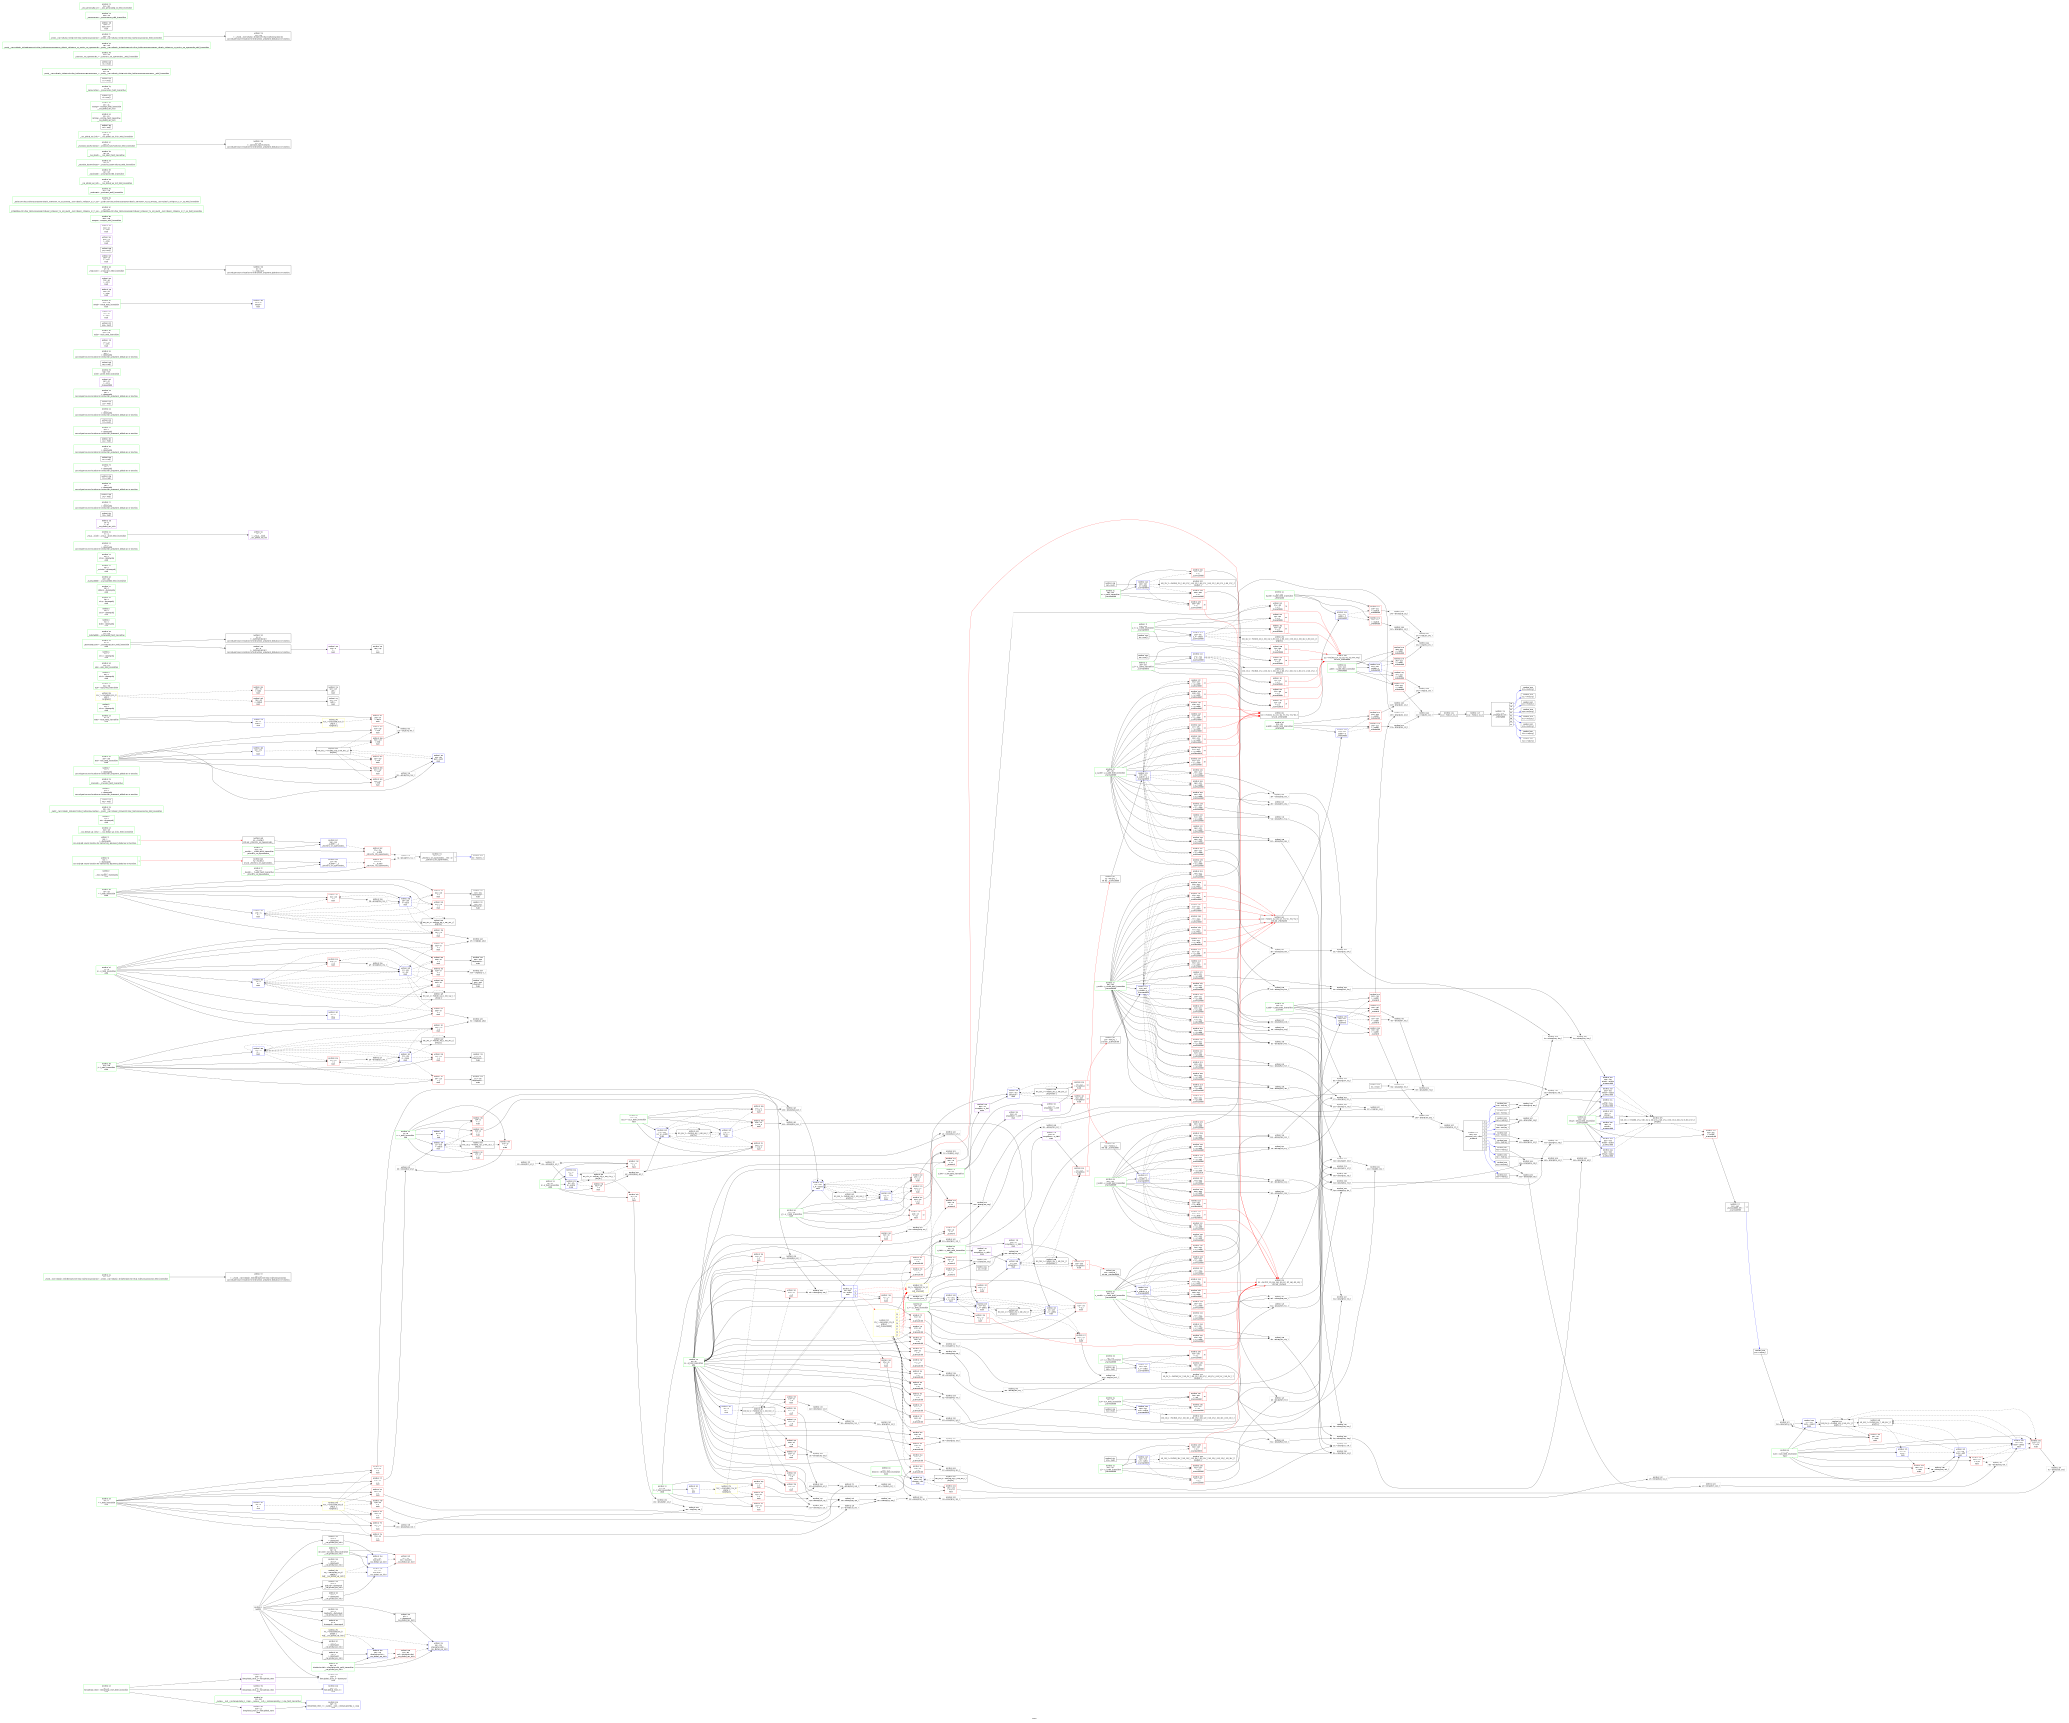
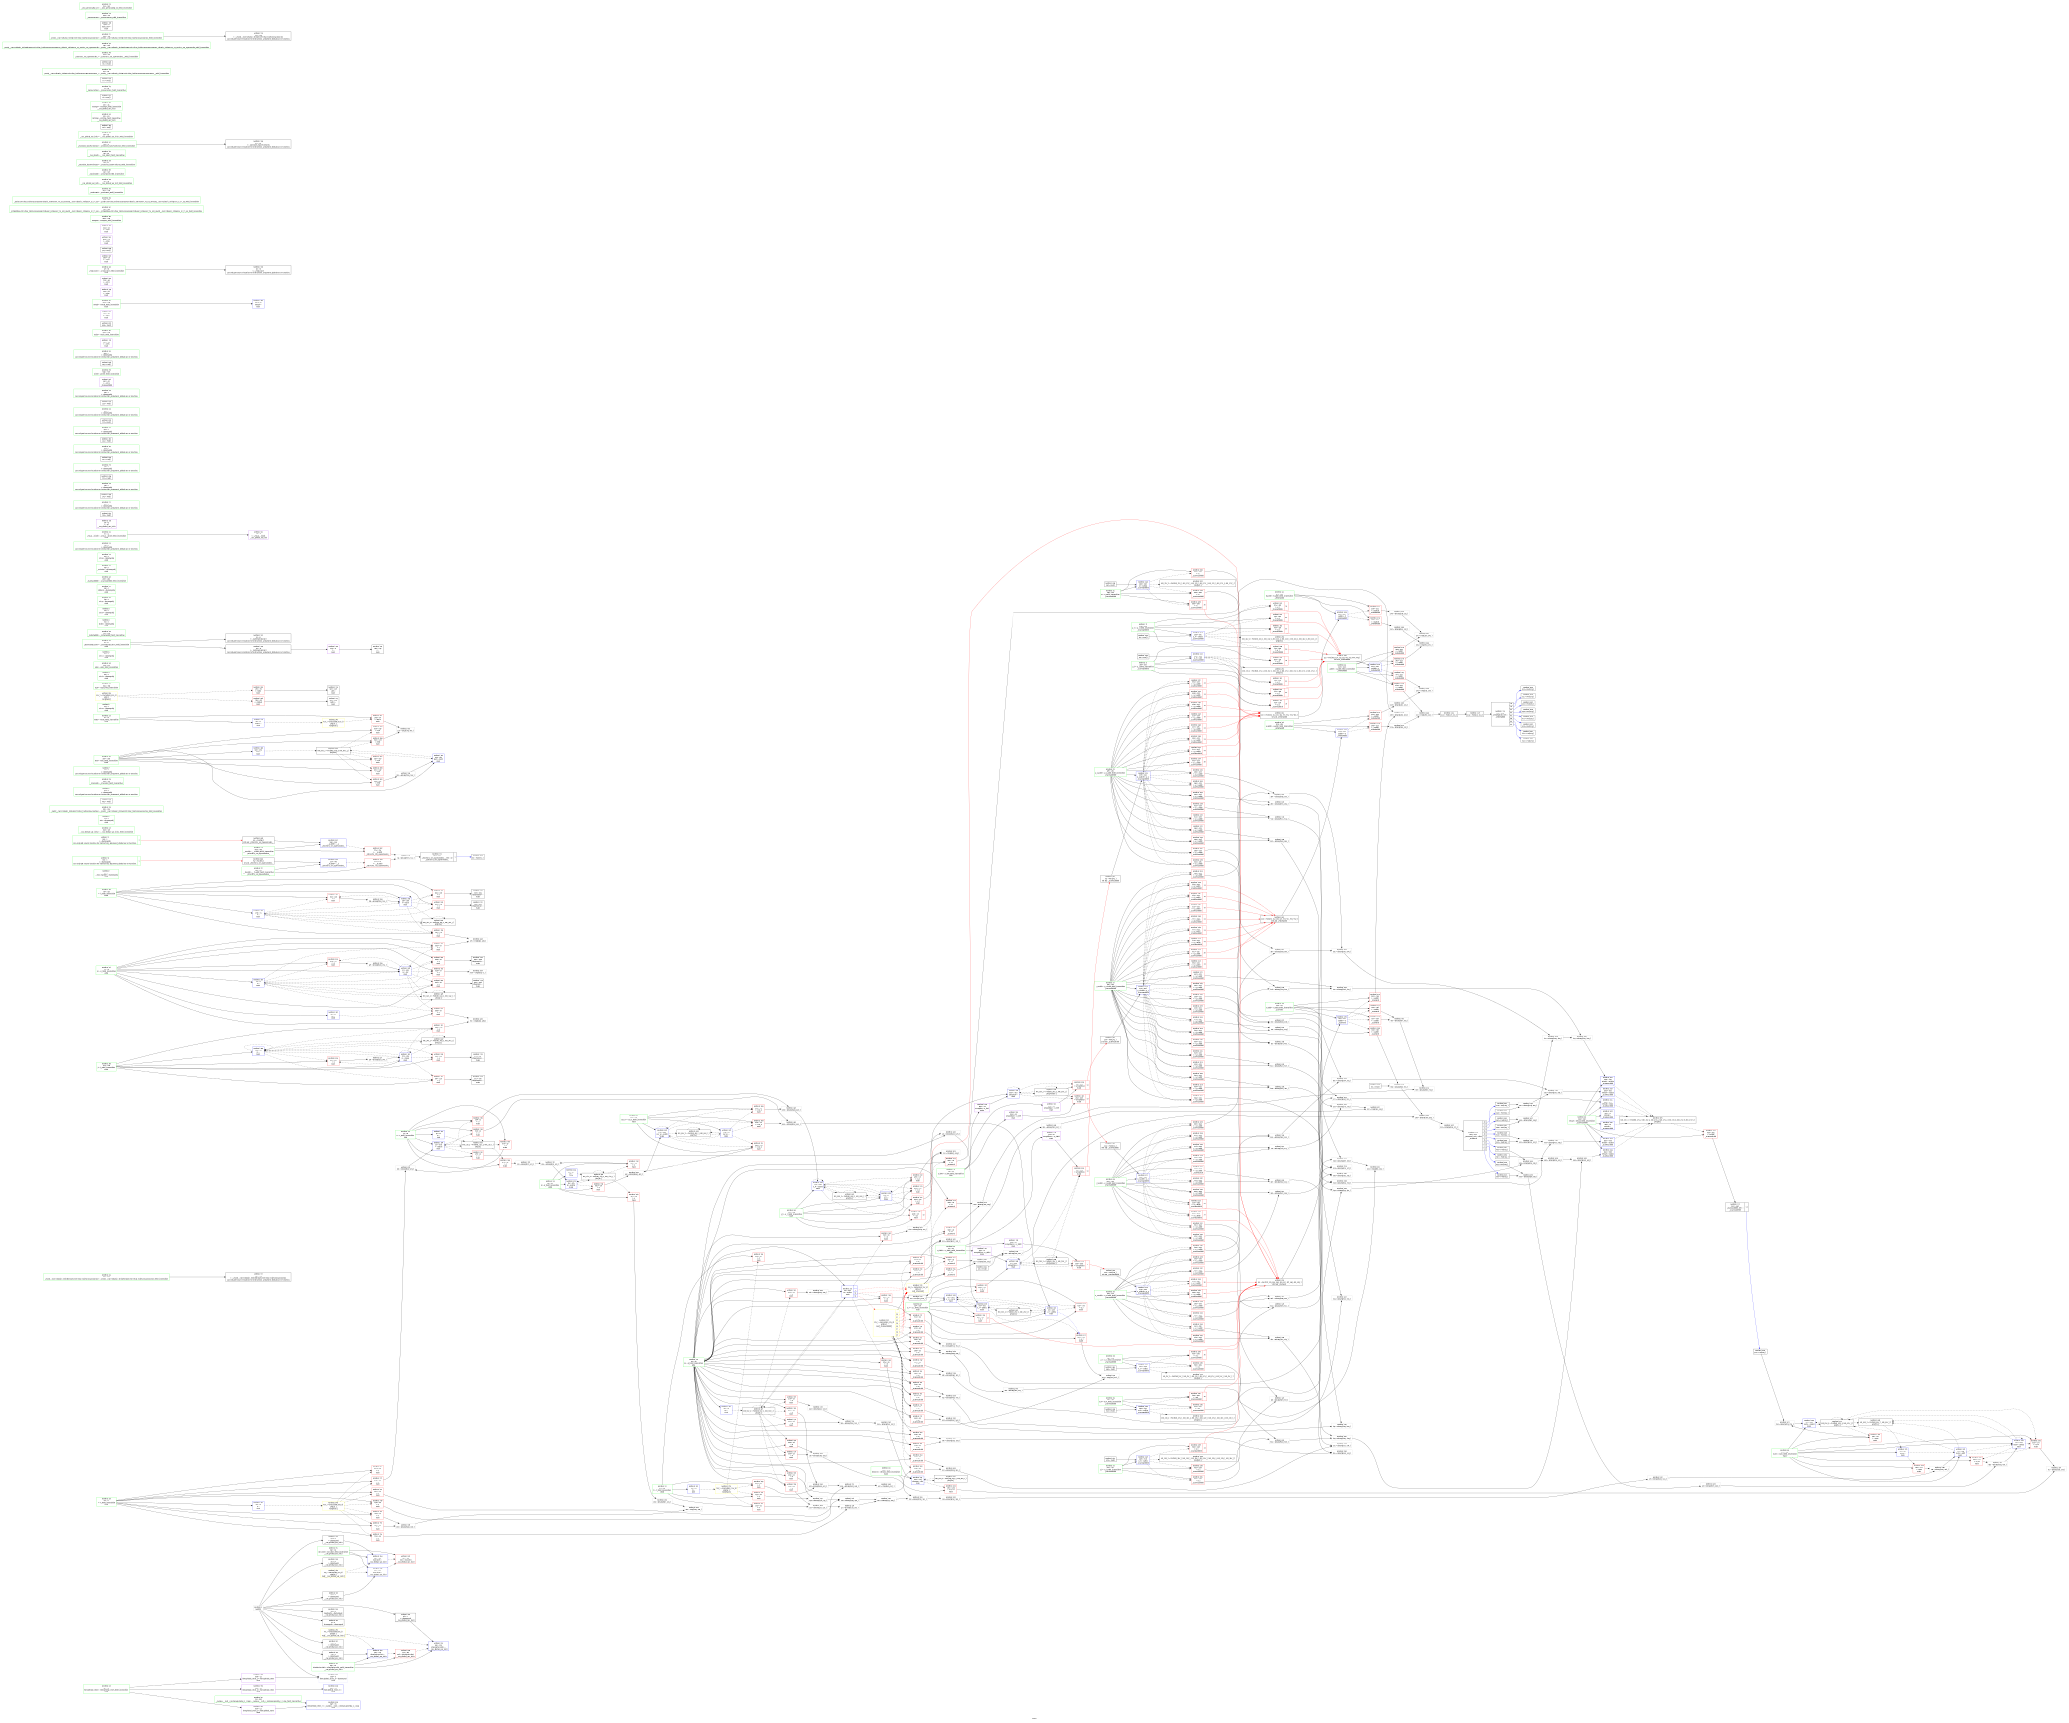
node "NodeID: 189": added
node "NodeID: 647": removed
edge "NodeID: 381" -> "NodeID: 315": color black -> blue
node "NodeID: 103": removed
